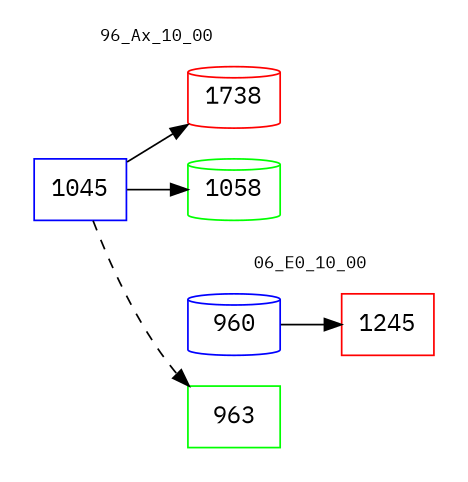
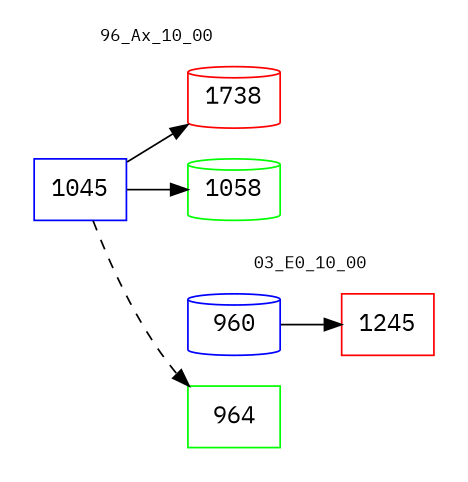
cluster "06_E0_10_00": label "06_E0_10_00" -> "03_E0_10_00"
node "963": label "963" -> "964"
